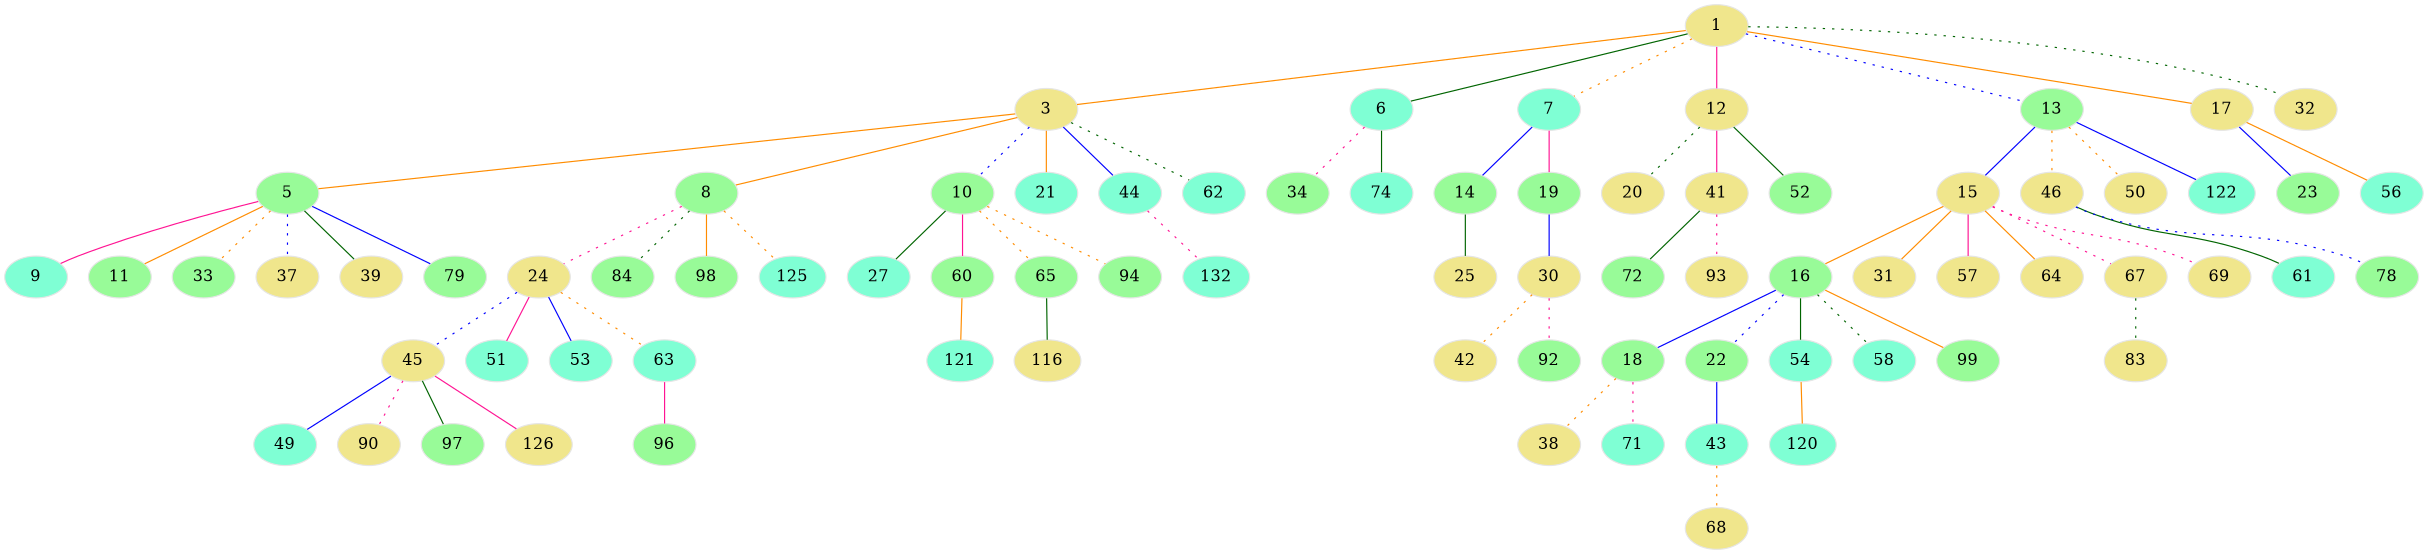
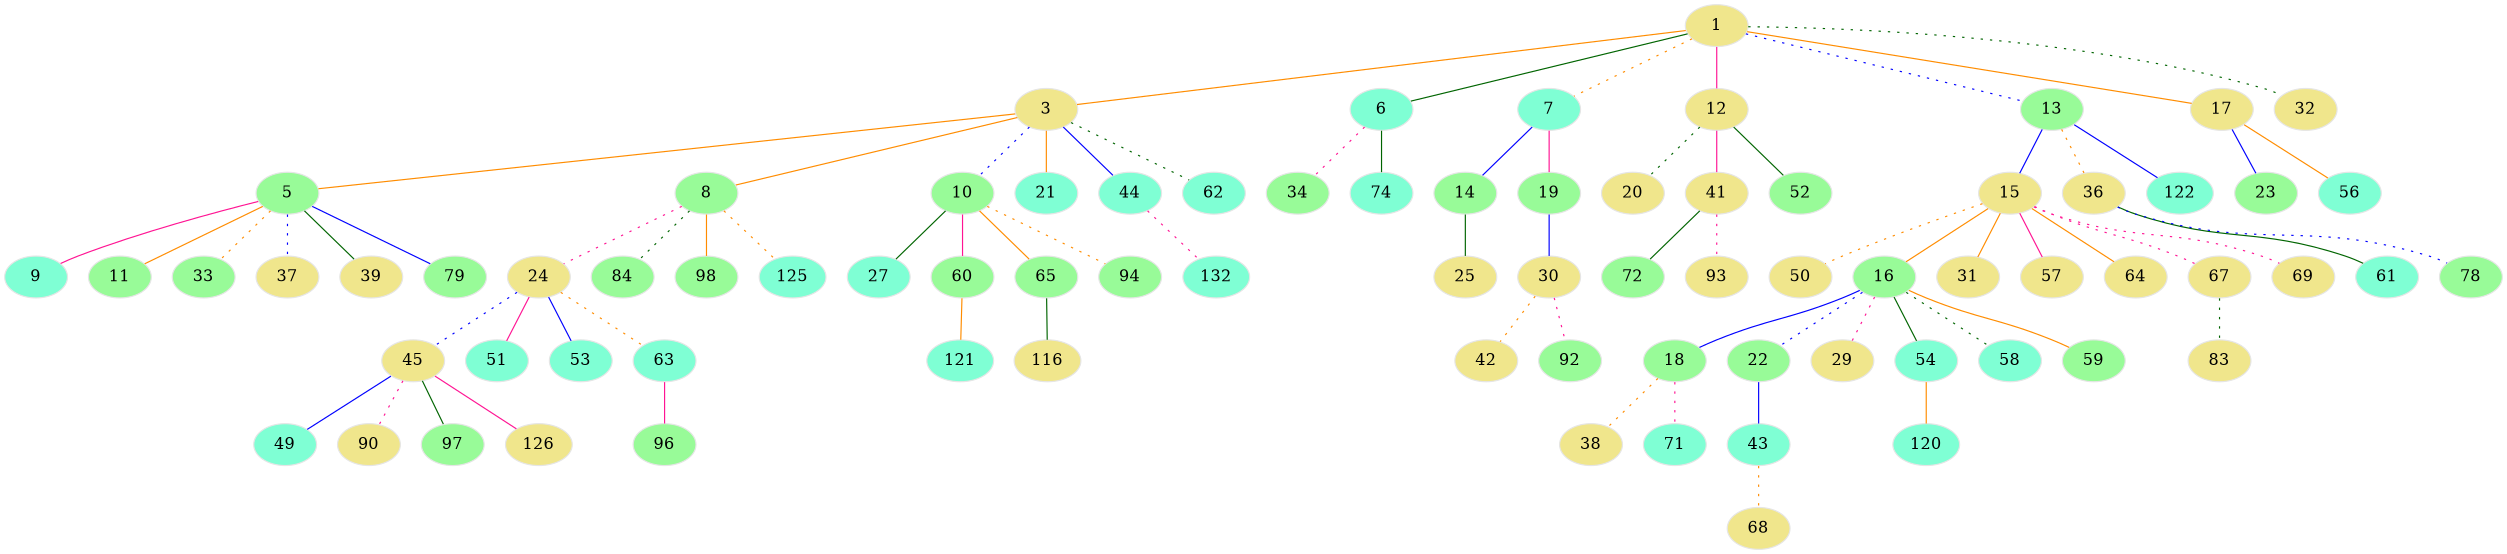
edge "13" -- "50": now "15" -- "50"
node "46": label "46" -> "36"
edge "10" -- "65": style dotted -> solid
node "29": added
node "99": label "99" -> "59"
